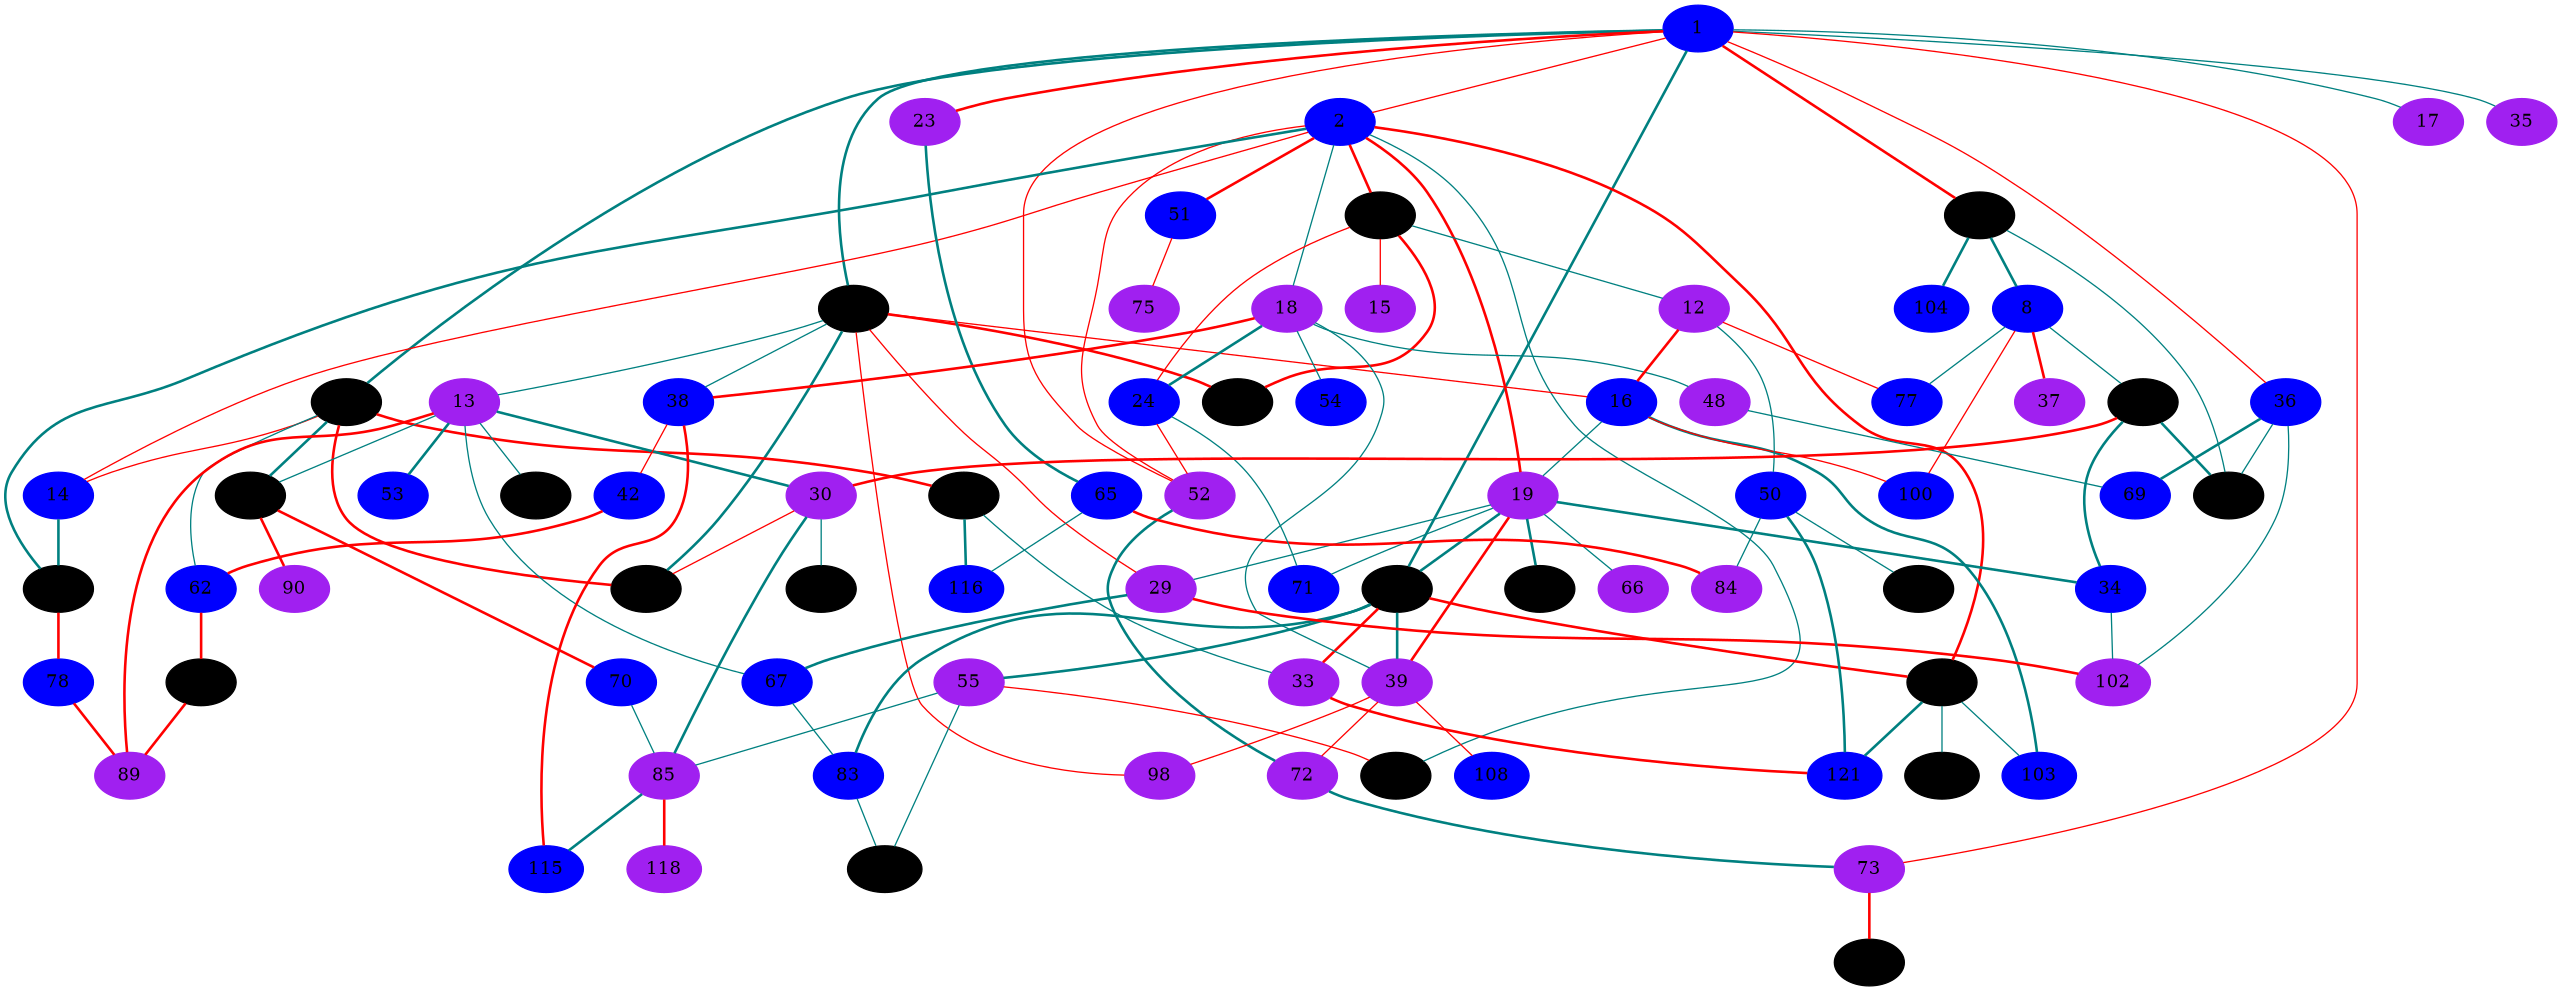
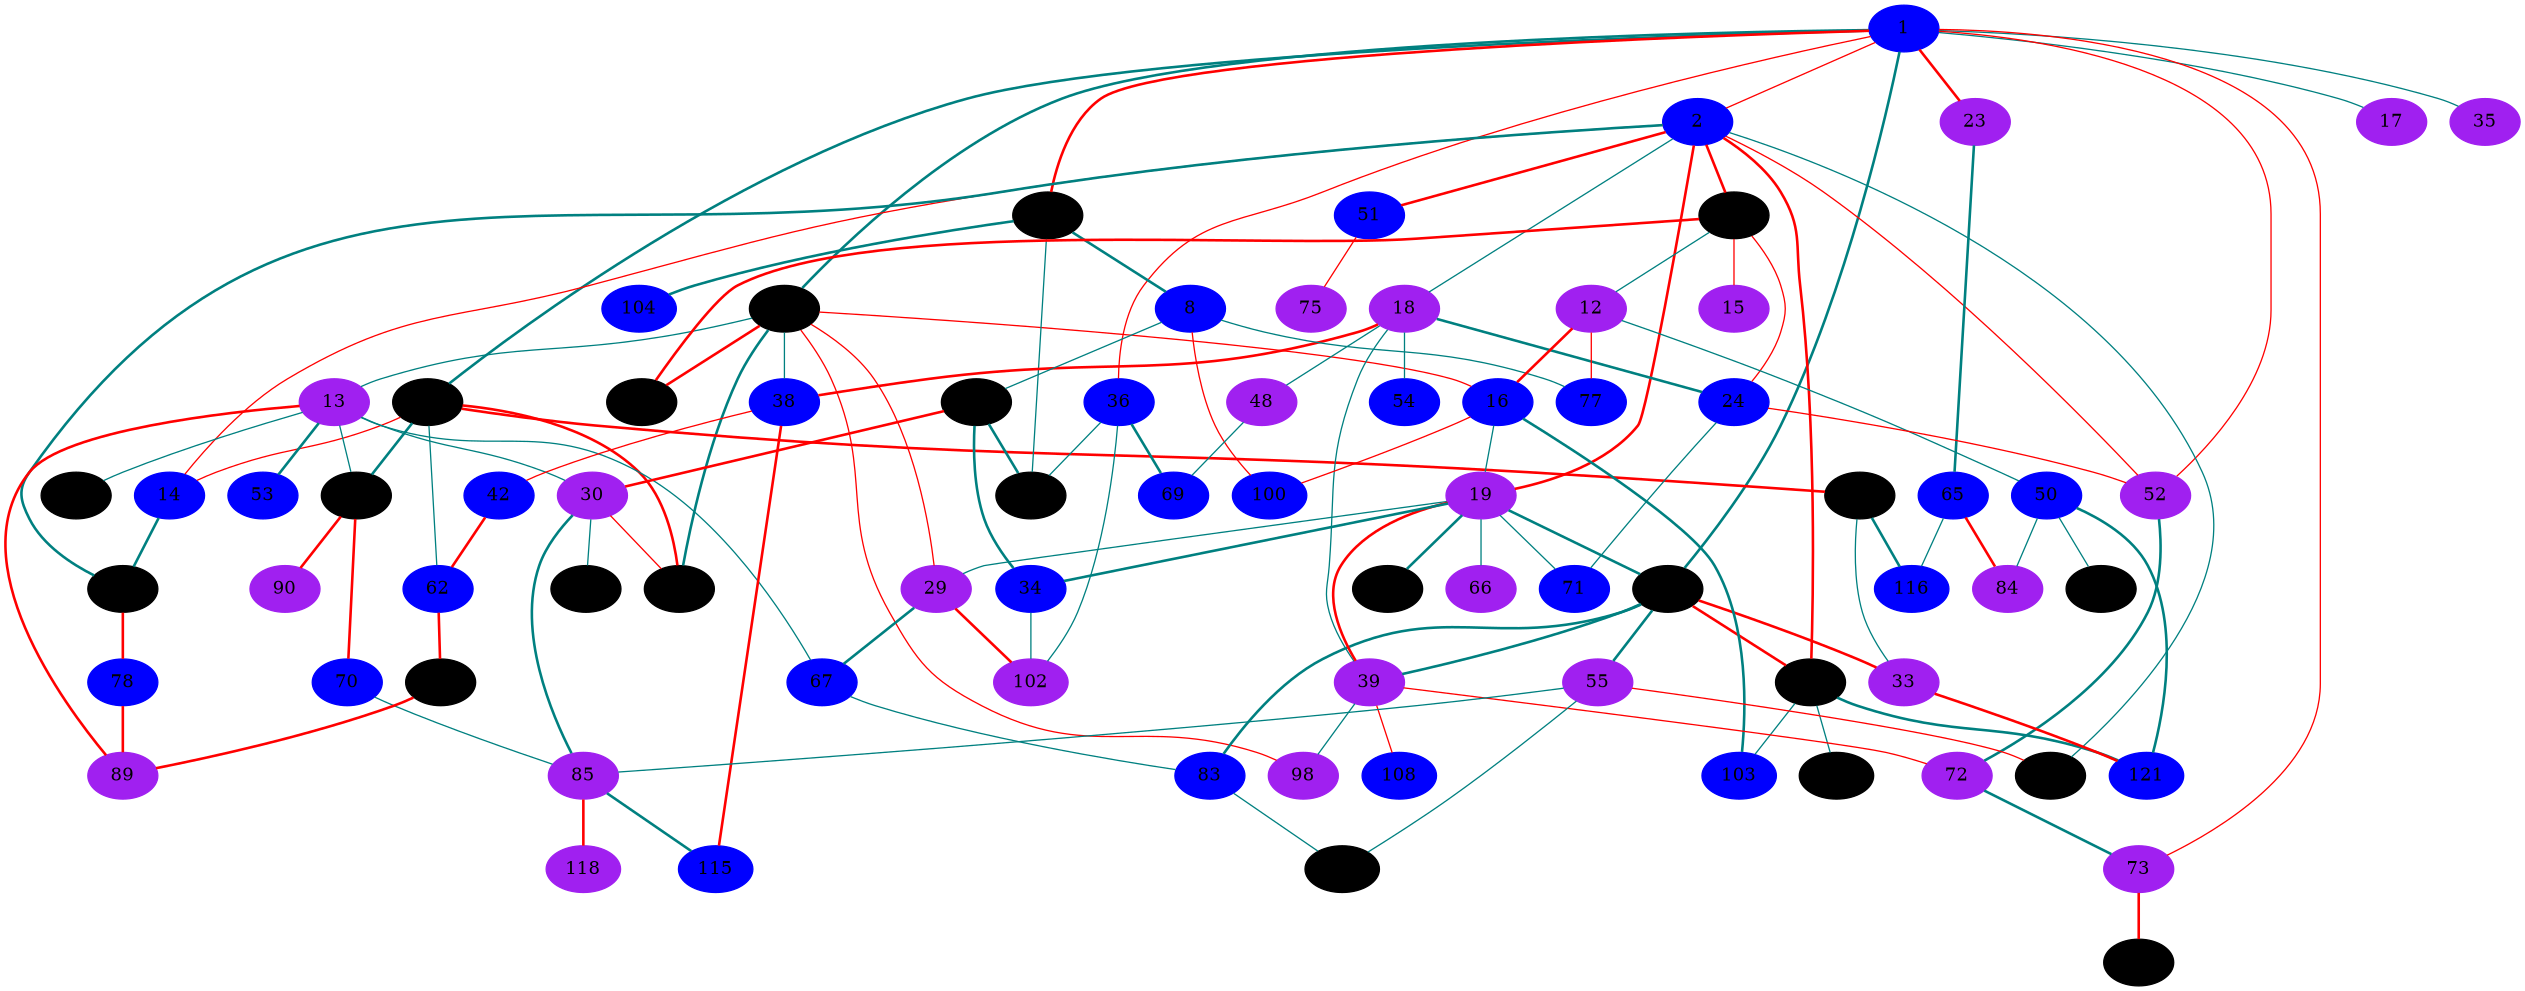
node "37": removed
edge "13" -- "30": style bold -> solid
edge "39" -- "98": color red -> teal
